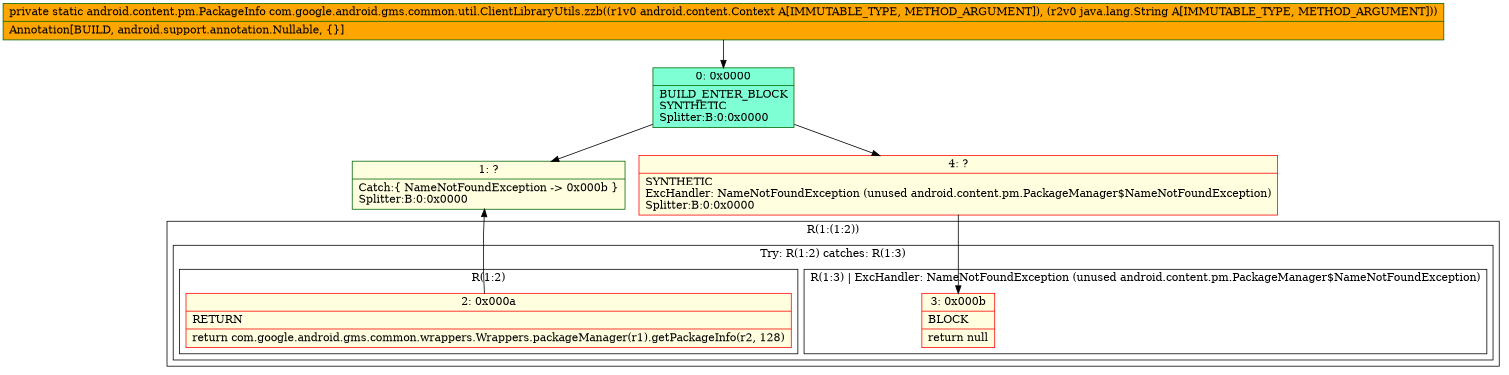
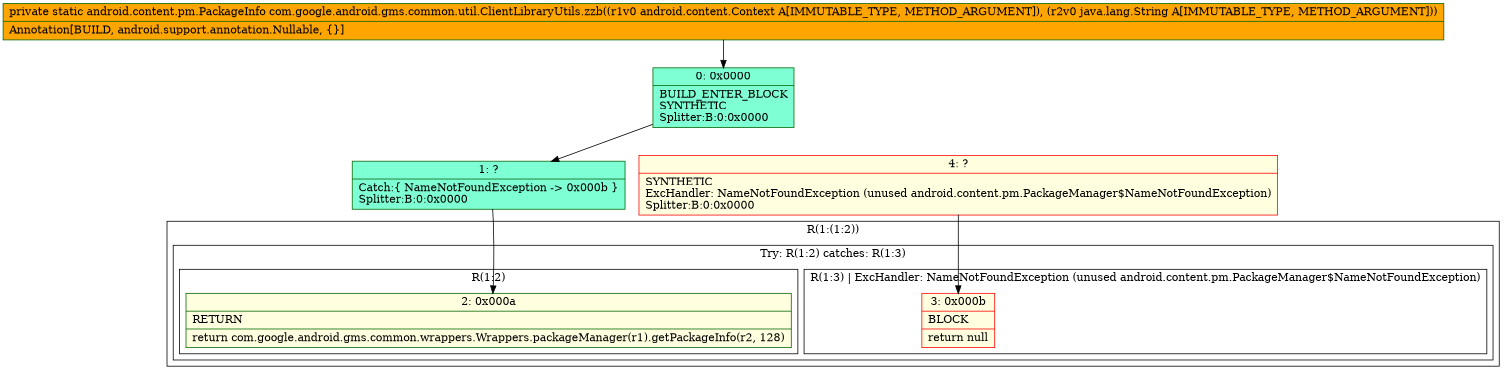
edge "0: 0x0000" -> "4: ?": removed
node "1: ?": fillcolor lightyellow -> aquamarine
edge "2: 0x000a" -> "1: ?": reversed
node "2: 0x000a": color red -> darkgreen
